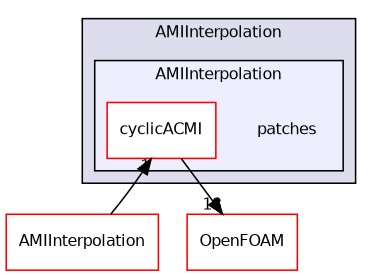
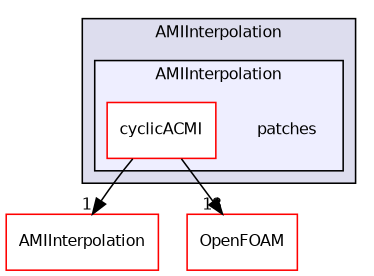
edge "AMIInterpolation" -> "cyclicACMI": reversed
